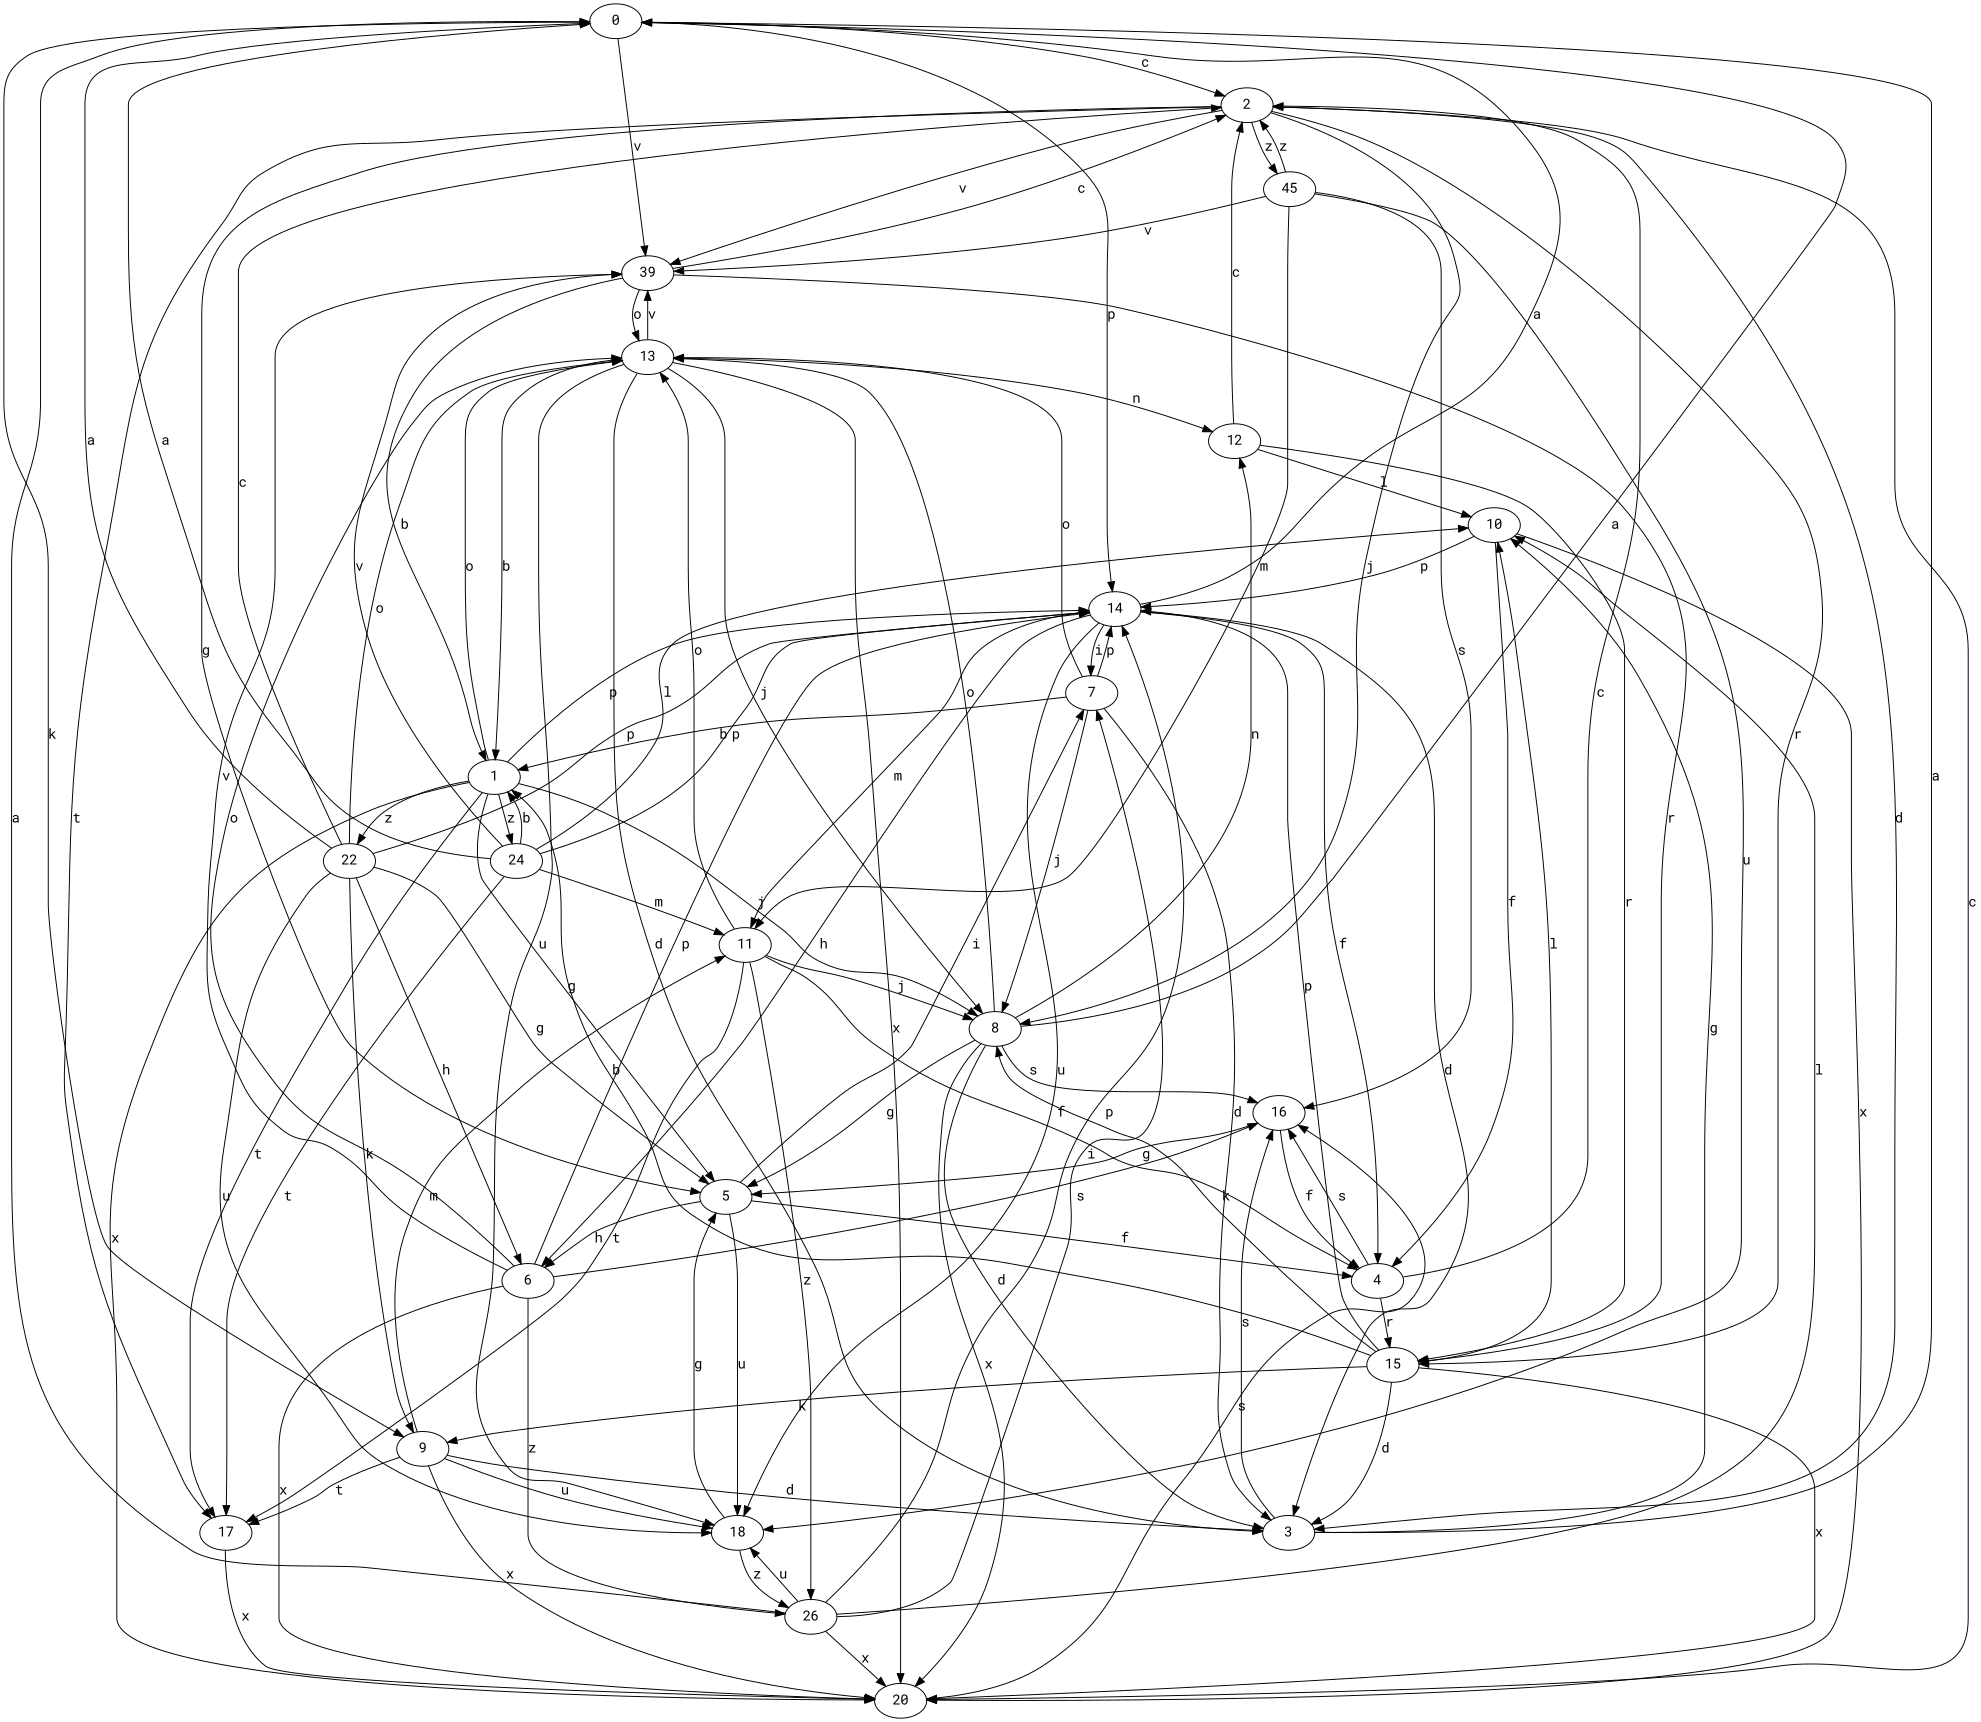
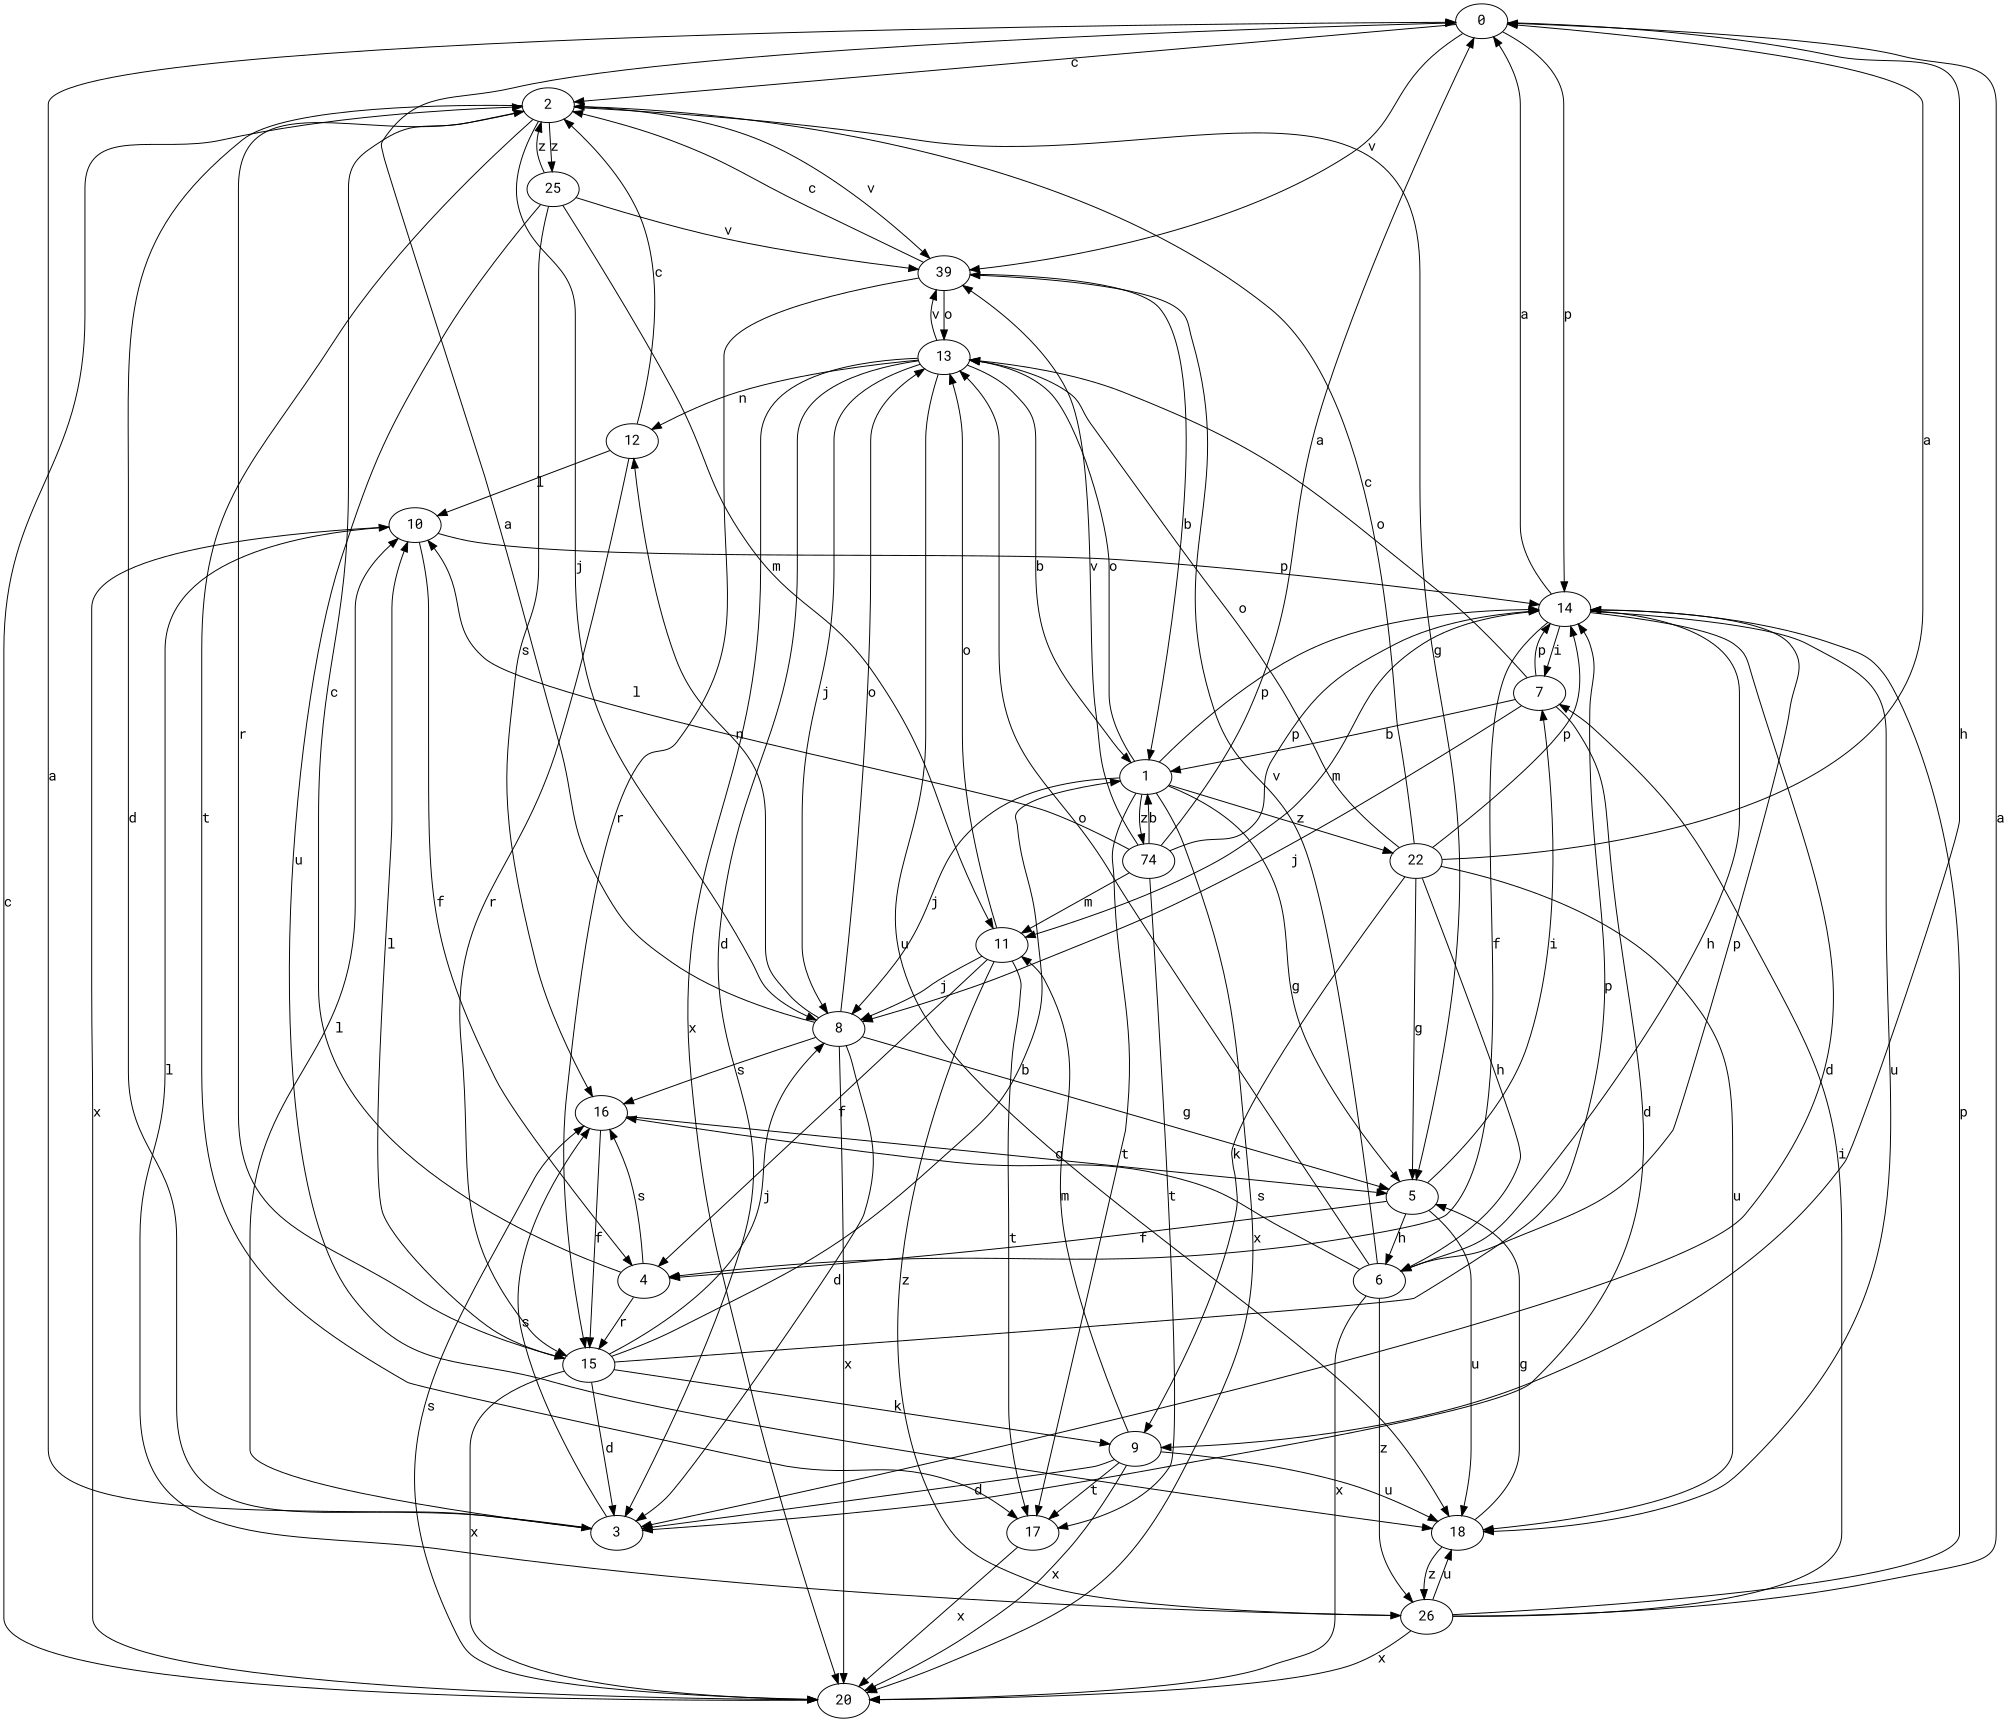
node "45": label "45" -> "25"
edge "0" -> "9": label "k" -> "h"
node "24": label "24" -> "74"
edge "3" -> "10": label "g" -> "l"
edge "15" -> "8": label "k" -> "j"
edge "16" -> "4": now "16" -> "15"
